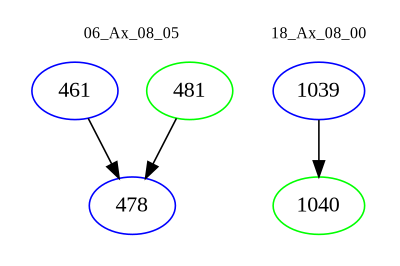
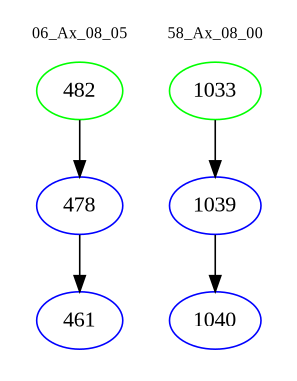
cluster "18_Ax_08_00": label "18_Ax_08_00" -> "58_Ax_08_00"
node "481": label "481" -> "482"
node "1033": added
edge "461" -> "478": reversed
node "1040": color green -> blue
